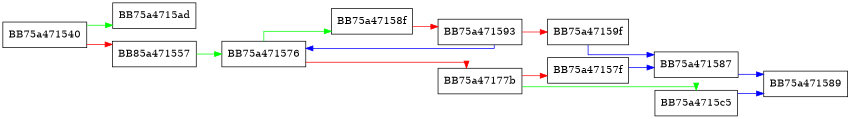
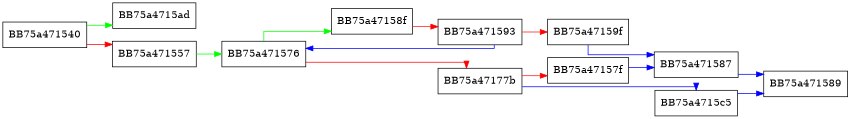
node "BB85a471557": label "BB85a471557" -> "BB75a471557"
edge "BB75a47177b" -> "BB75a4715c5": color green -> blue
